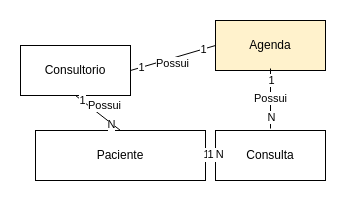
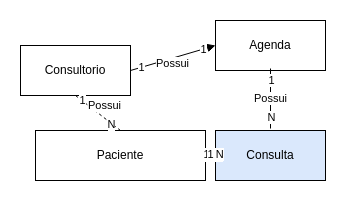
node "Agenda": fillcolor #fff2cc -> #ffffff
edge "Agenda" -- "Consultorio": arrowhead none -> block
edge "Consultorio" -- "Paciente": style solid -> dashed
node "Consulta": fillcolor #ffffff -> #dae8fc
